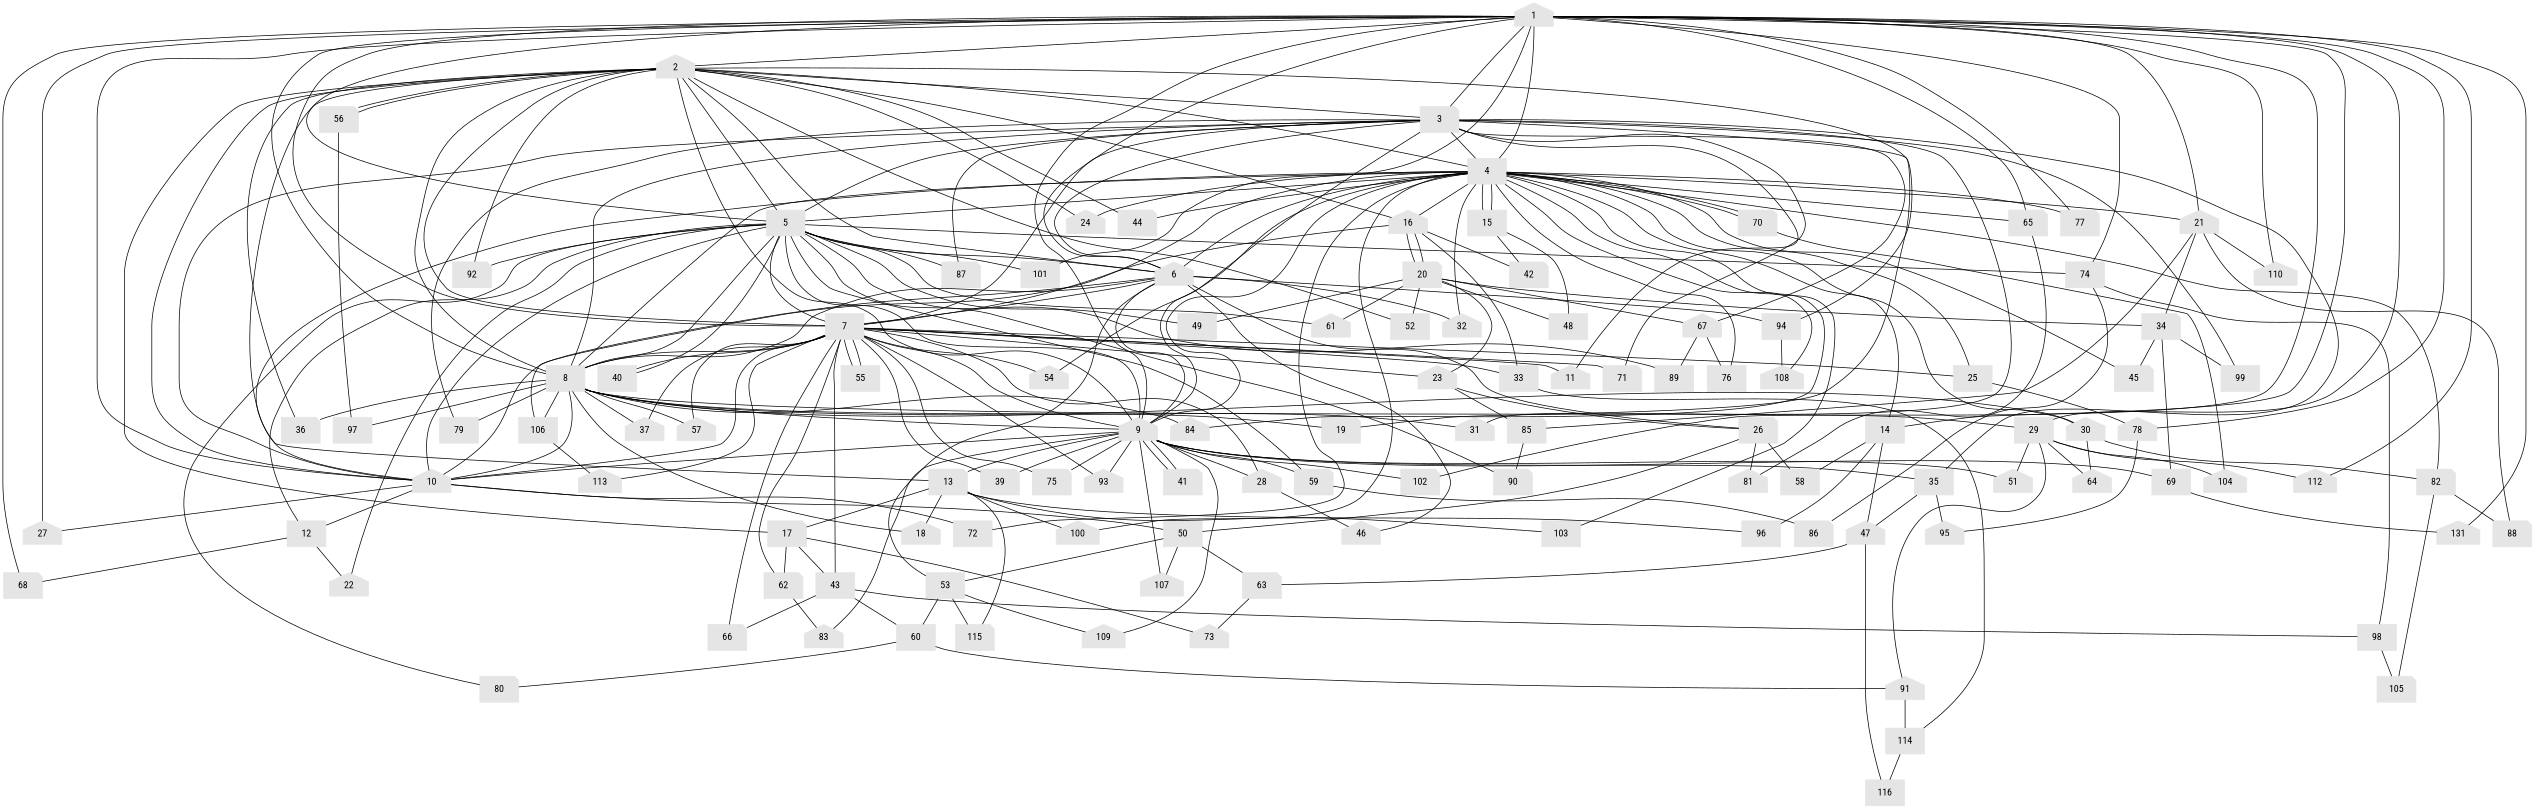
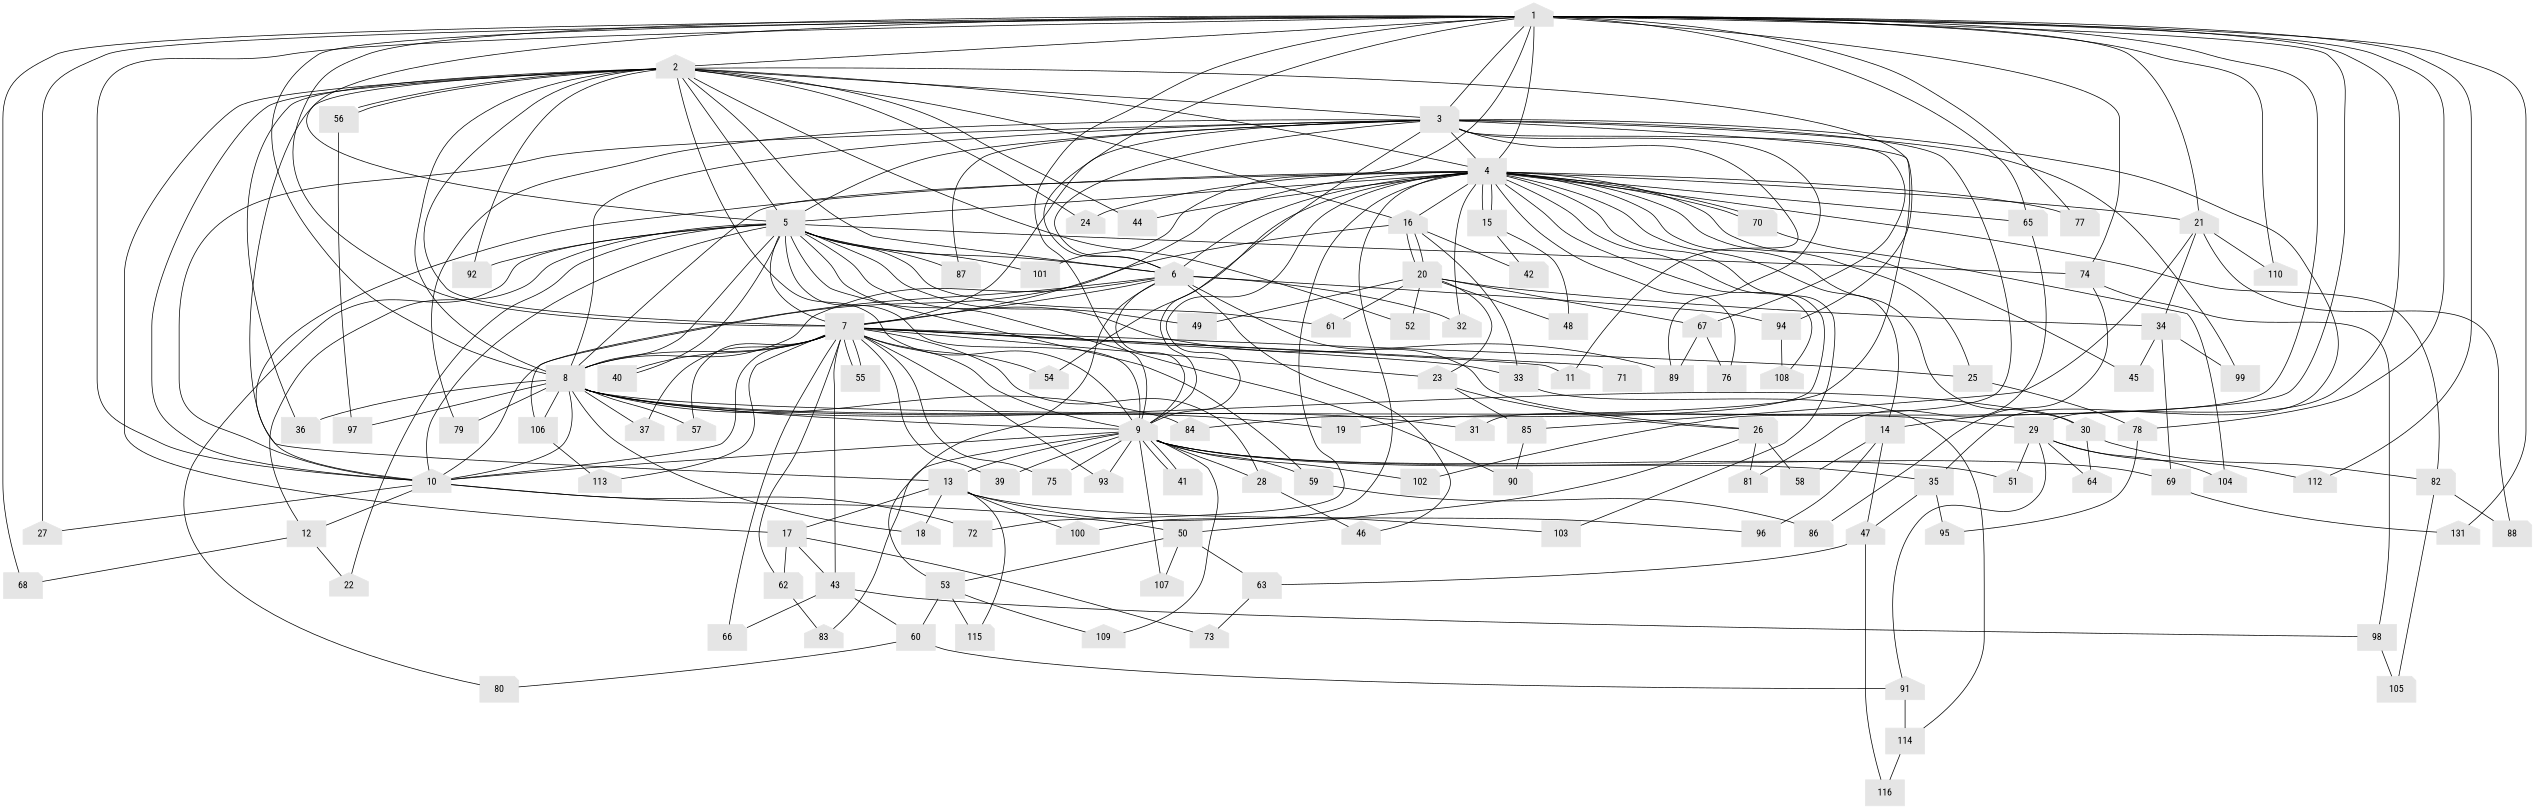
edge "3" -- "71": now "3" -- "89"
